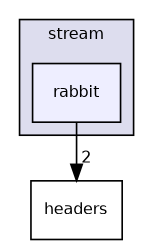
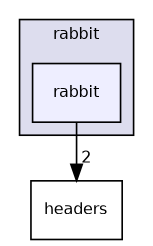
cluster "stream": label "stream" -> "rabbit"
